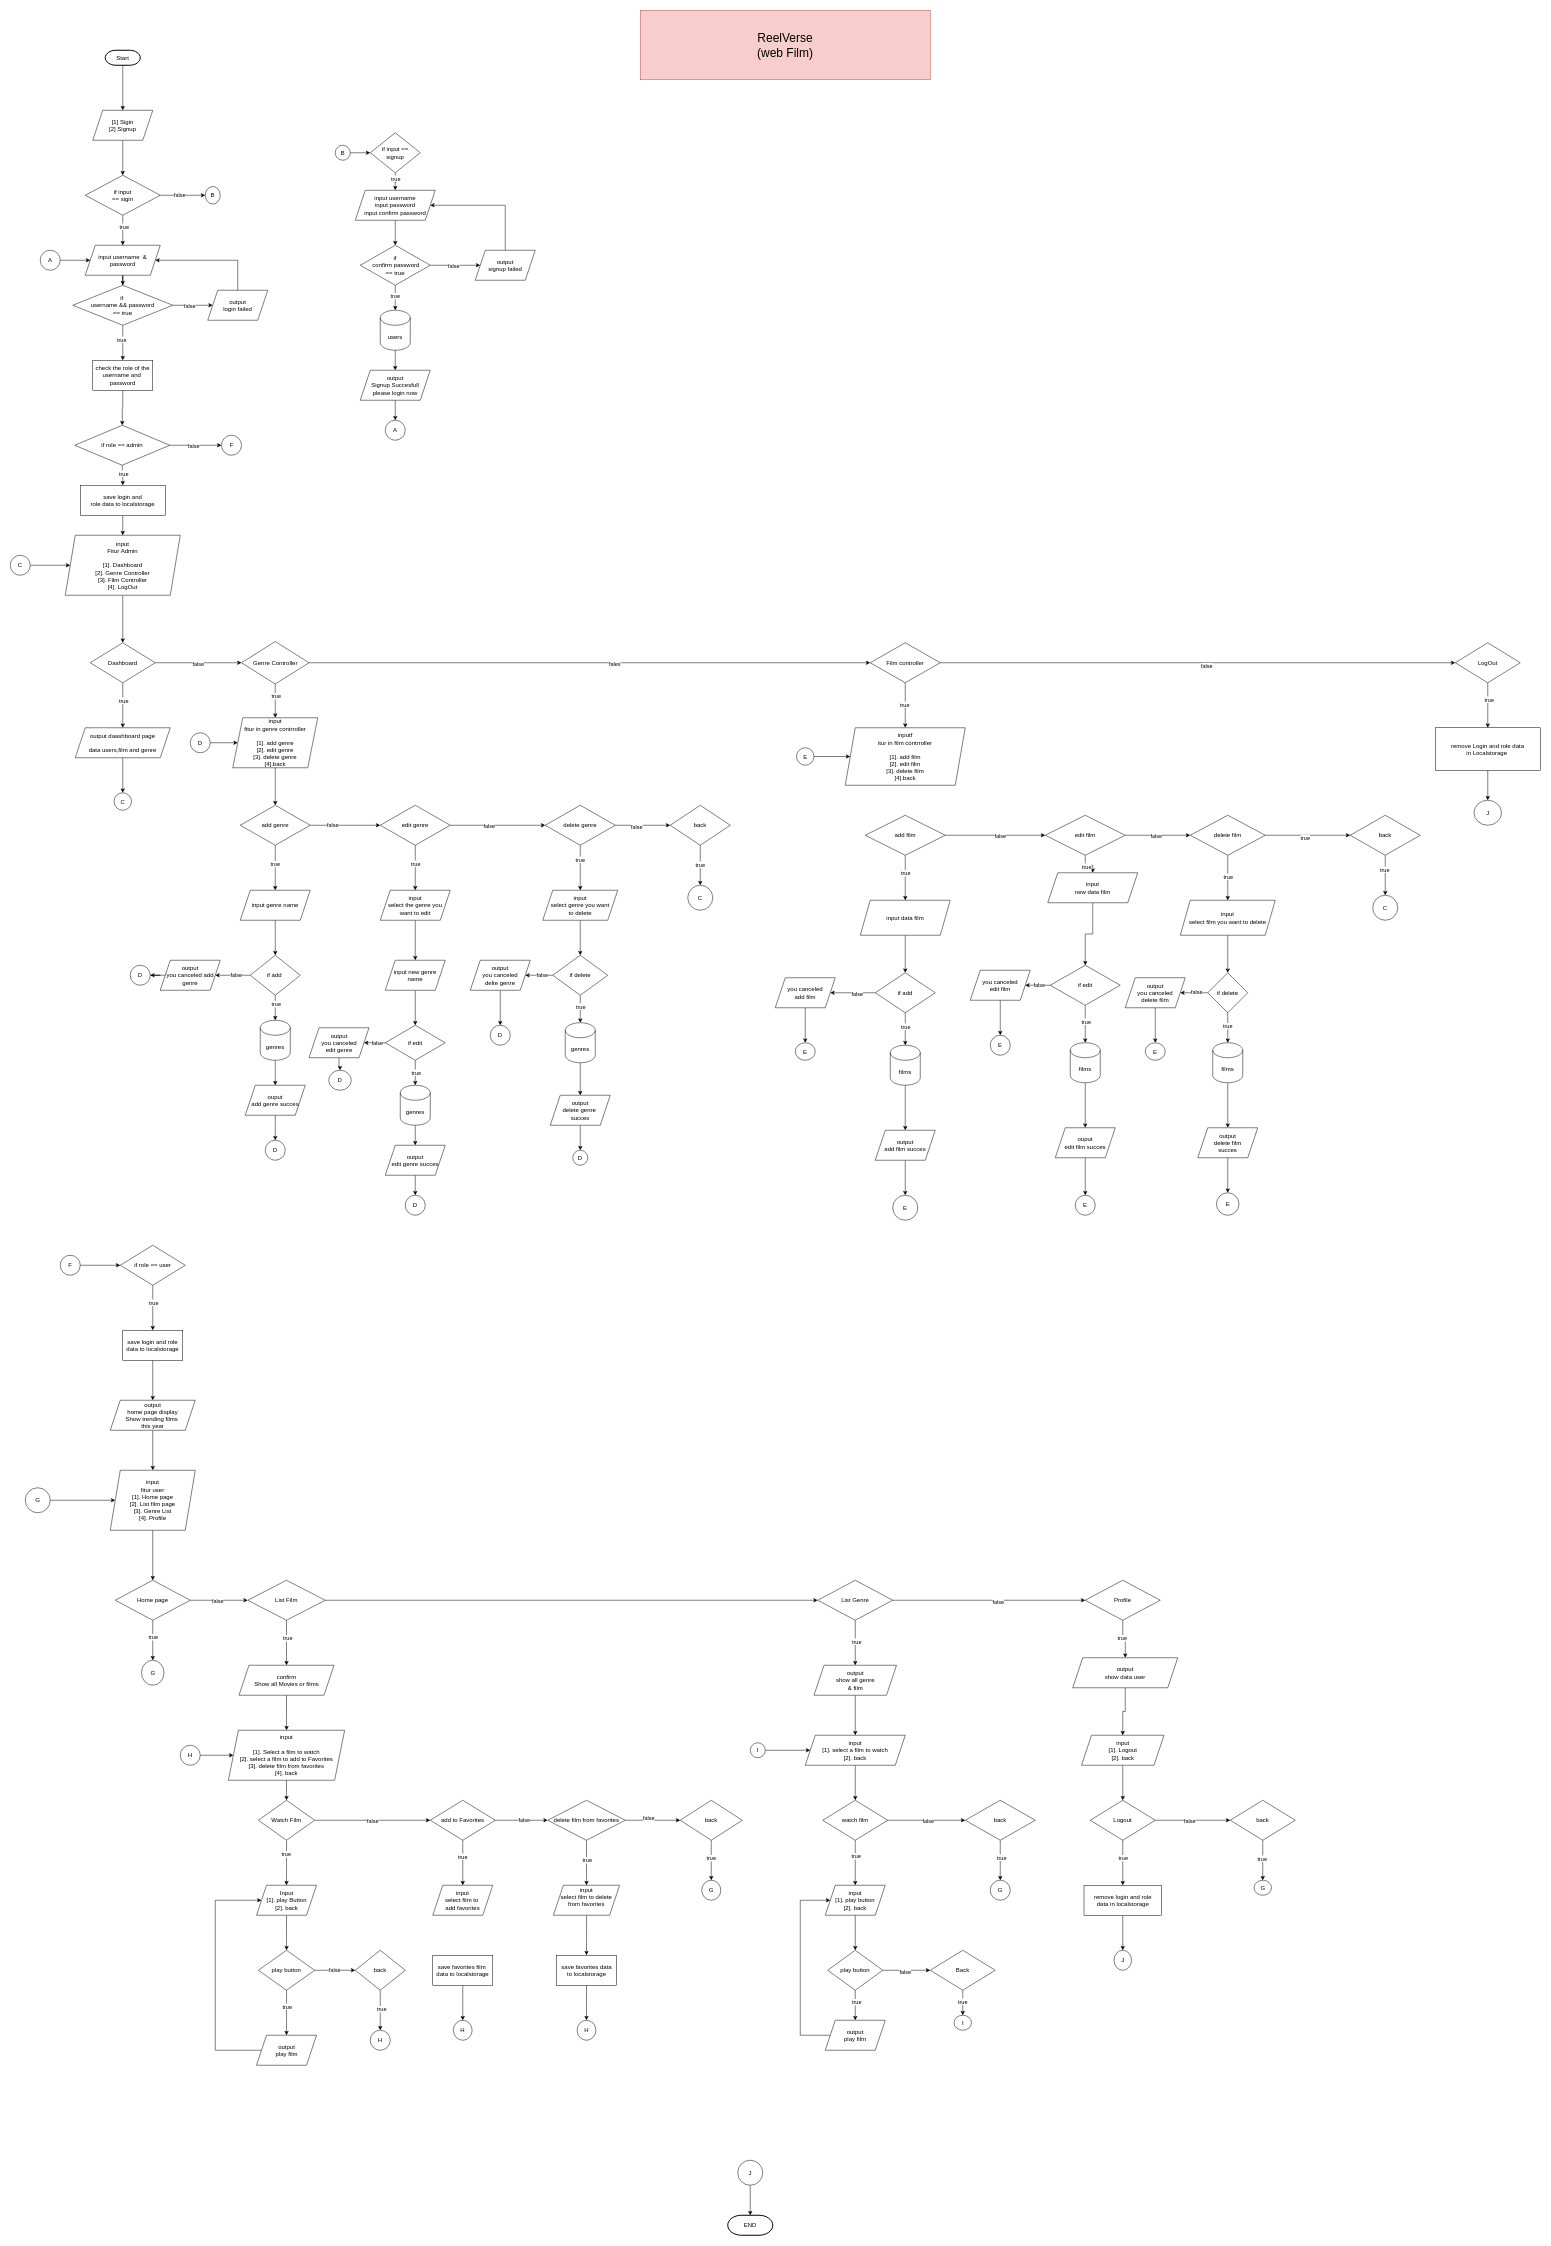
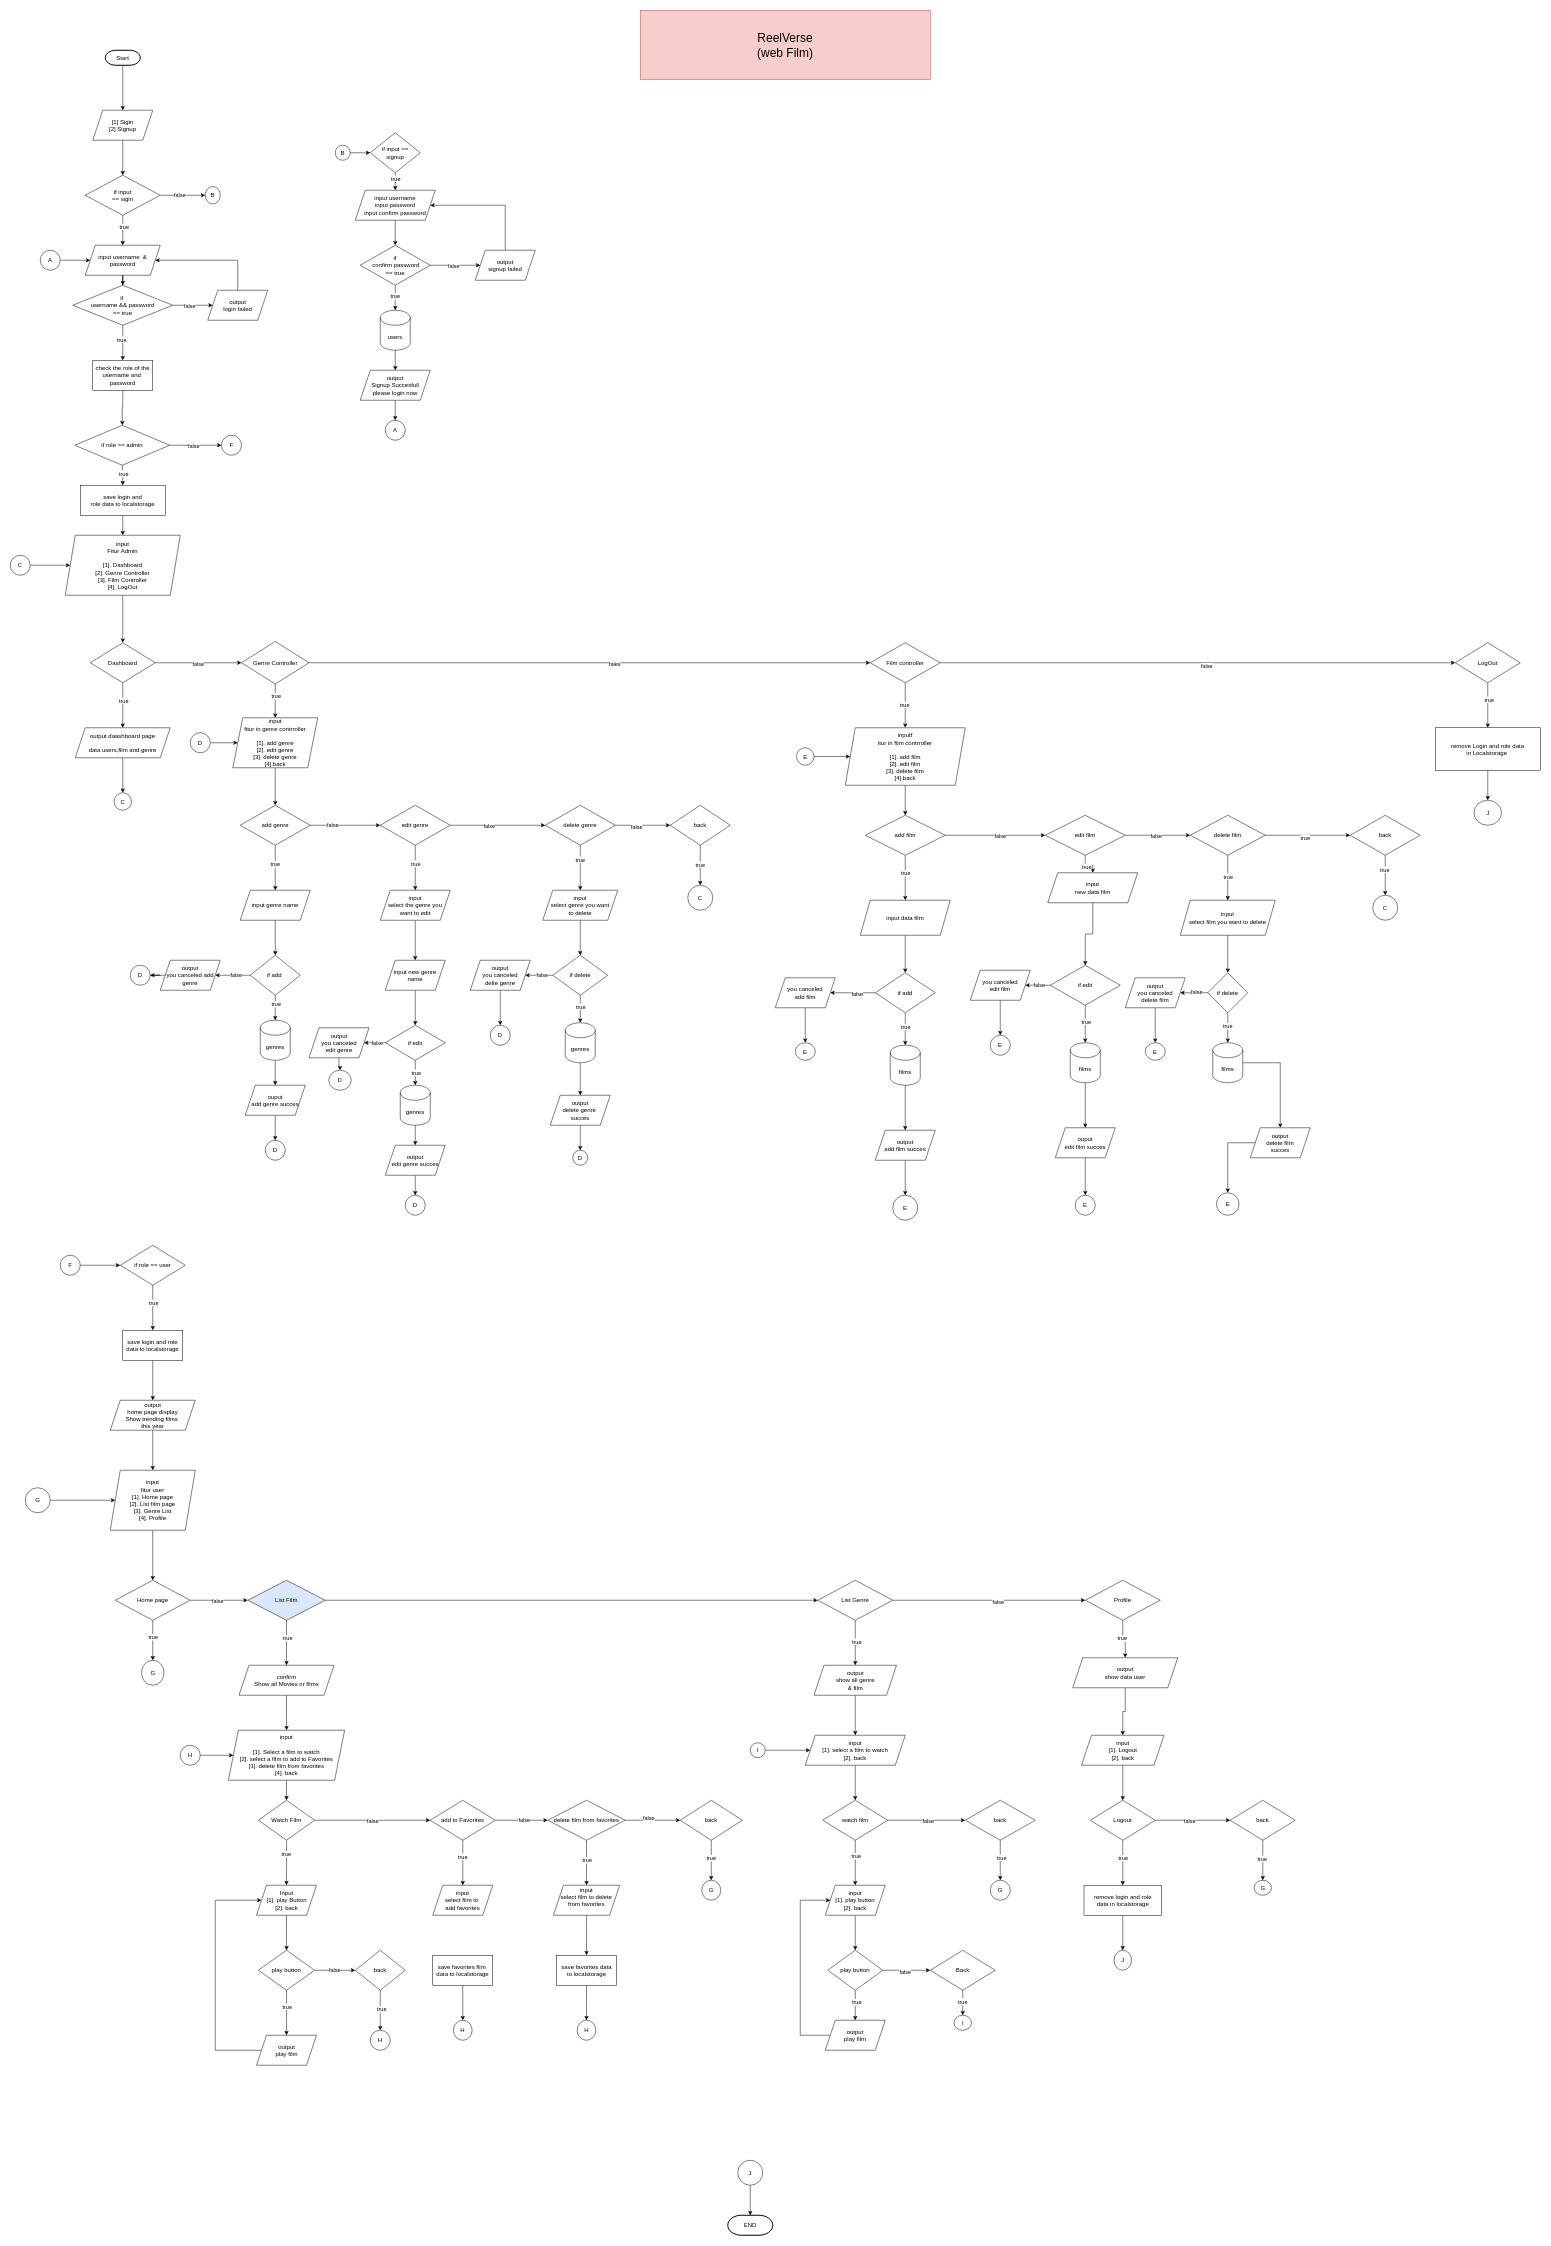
edge "inputf itur in film contrroller [1]. add film [2]. edit film [3]. delete film [4].back" -> "add film": added
node "output delete film succes": moved (1228, 1143) -> (1280, 1143)
node "List Film": fillcolor #ffffff -> #dae8fc
